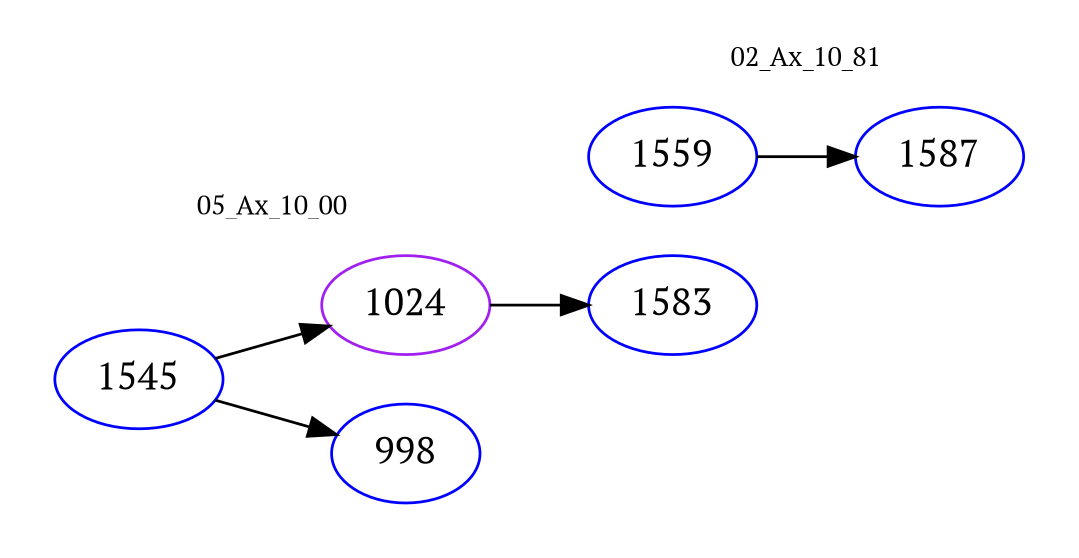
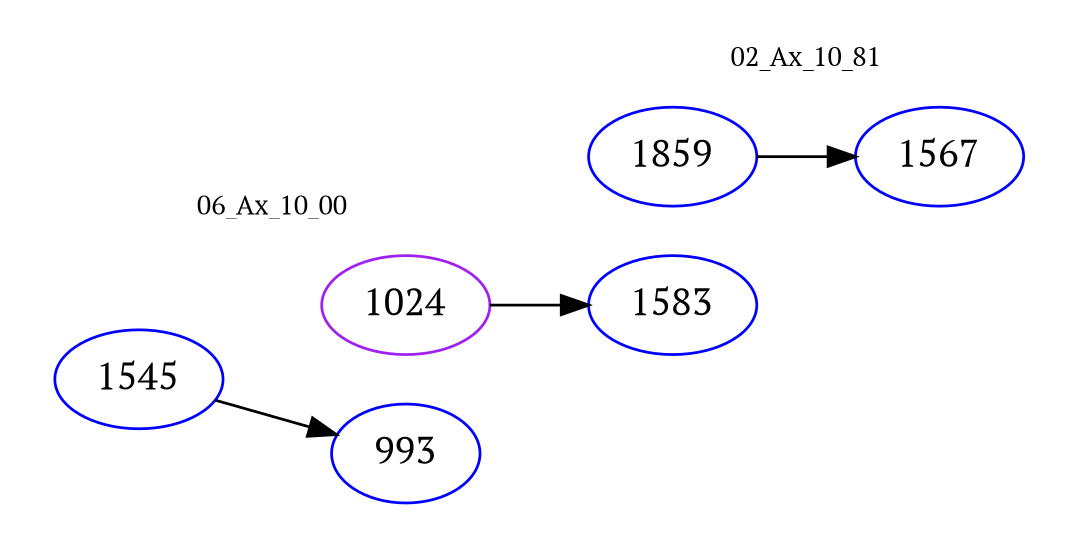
node "1559": label "1559" -> "1859"
node "1587": label "1587" -> "1567"
cluster "05_Ax_10_00": label "05_Ax_10_00" -> "06_Ax_10_00"
edge "1545" -> "1024": removed
node "998": label "998" -> "993"
